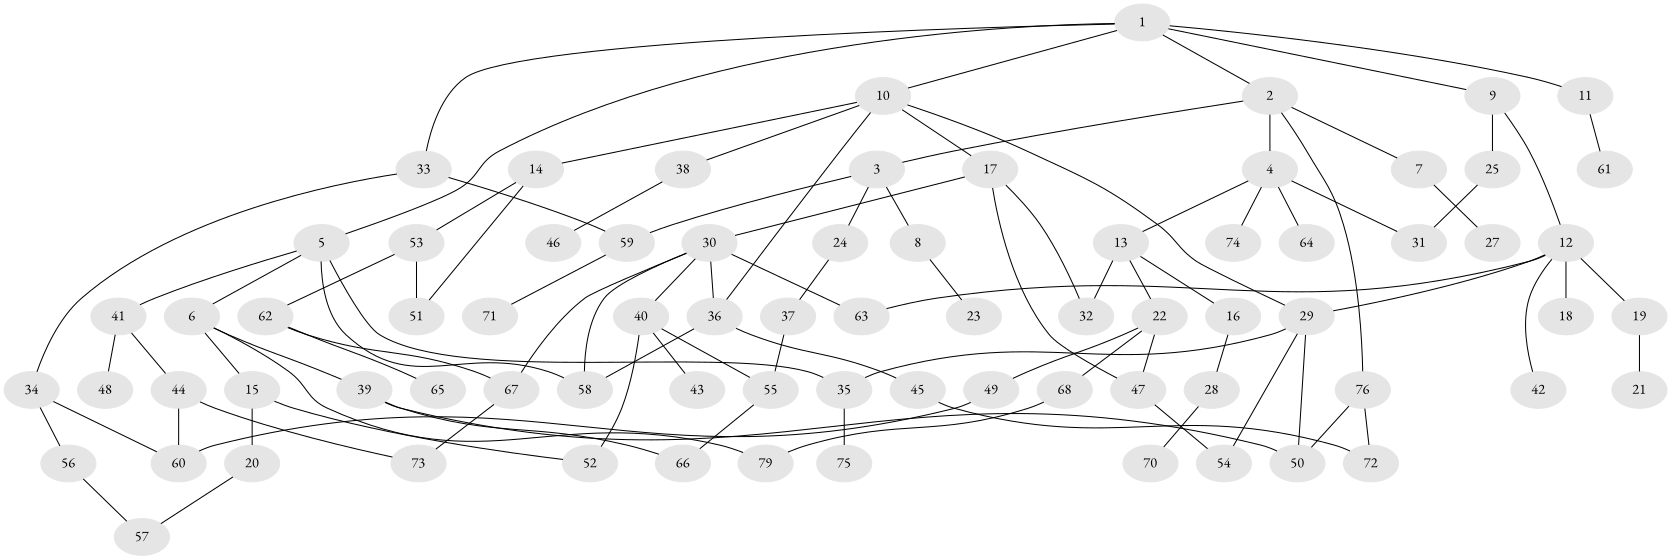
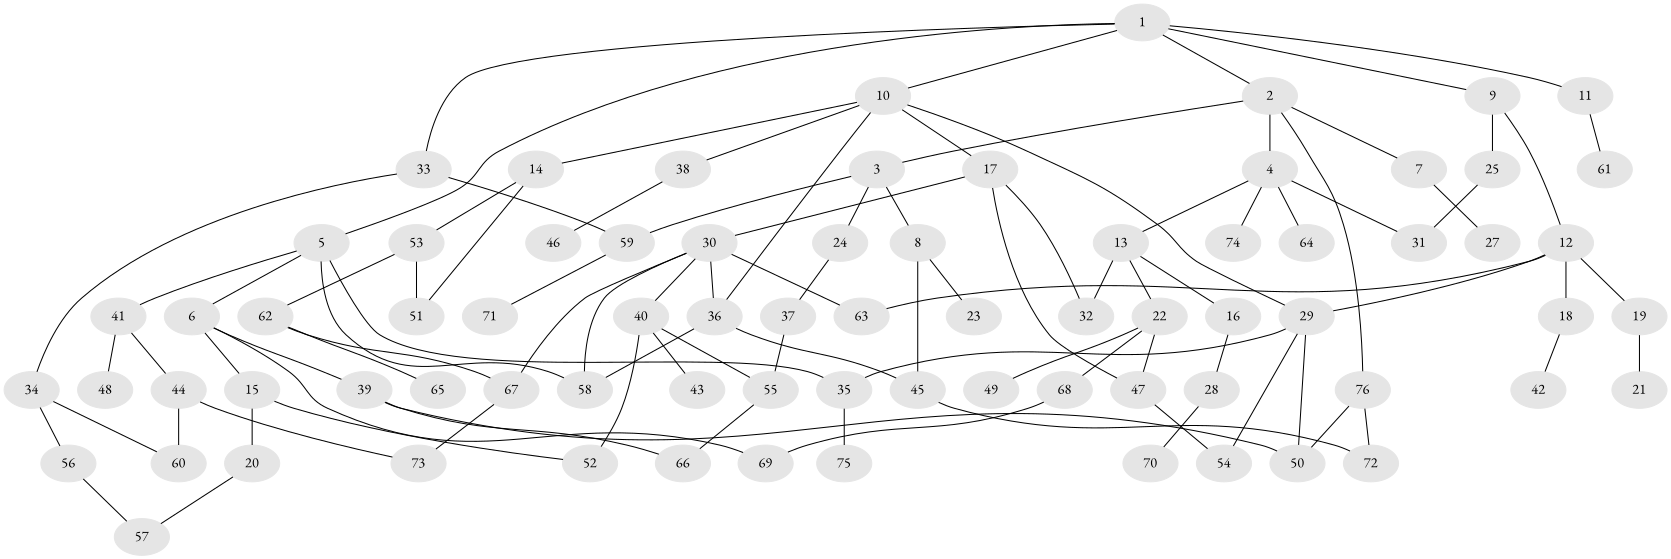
edge "12" -- "42": now "18" -- "42"
edge "8" -- "45": added
edge "49" -- "60": removed
node "79": label "79" -> "69"
